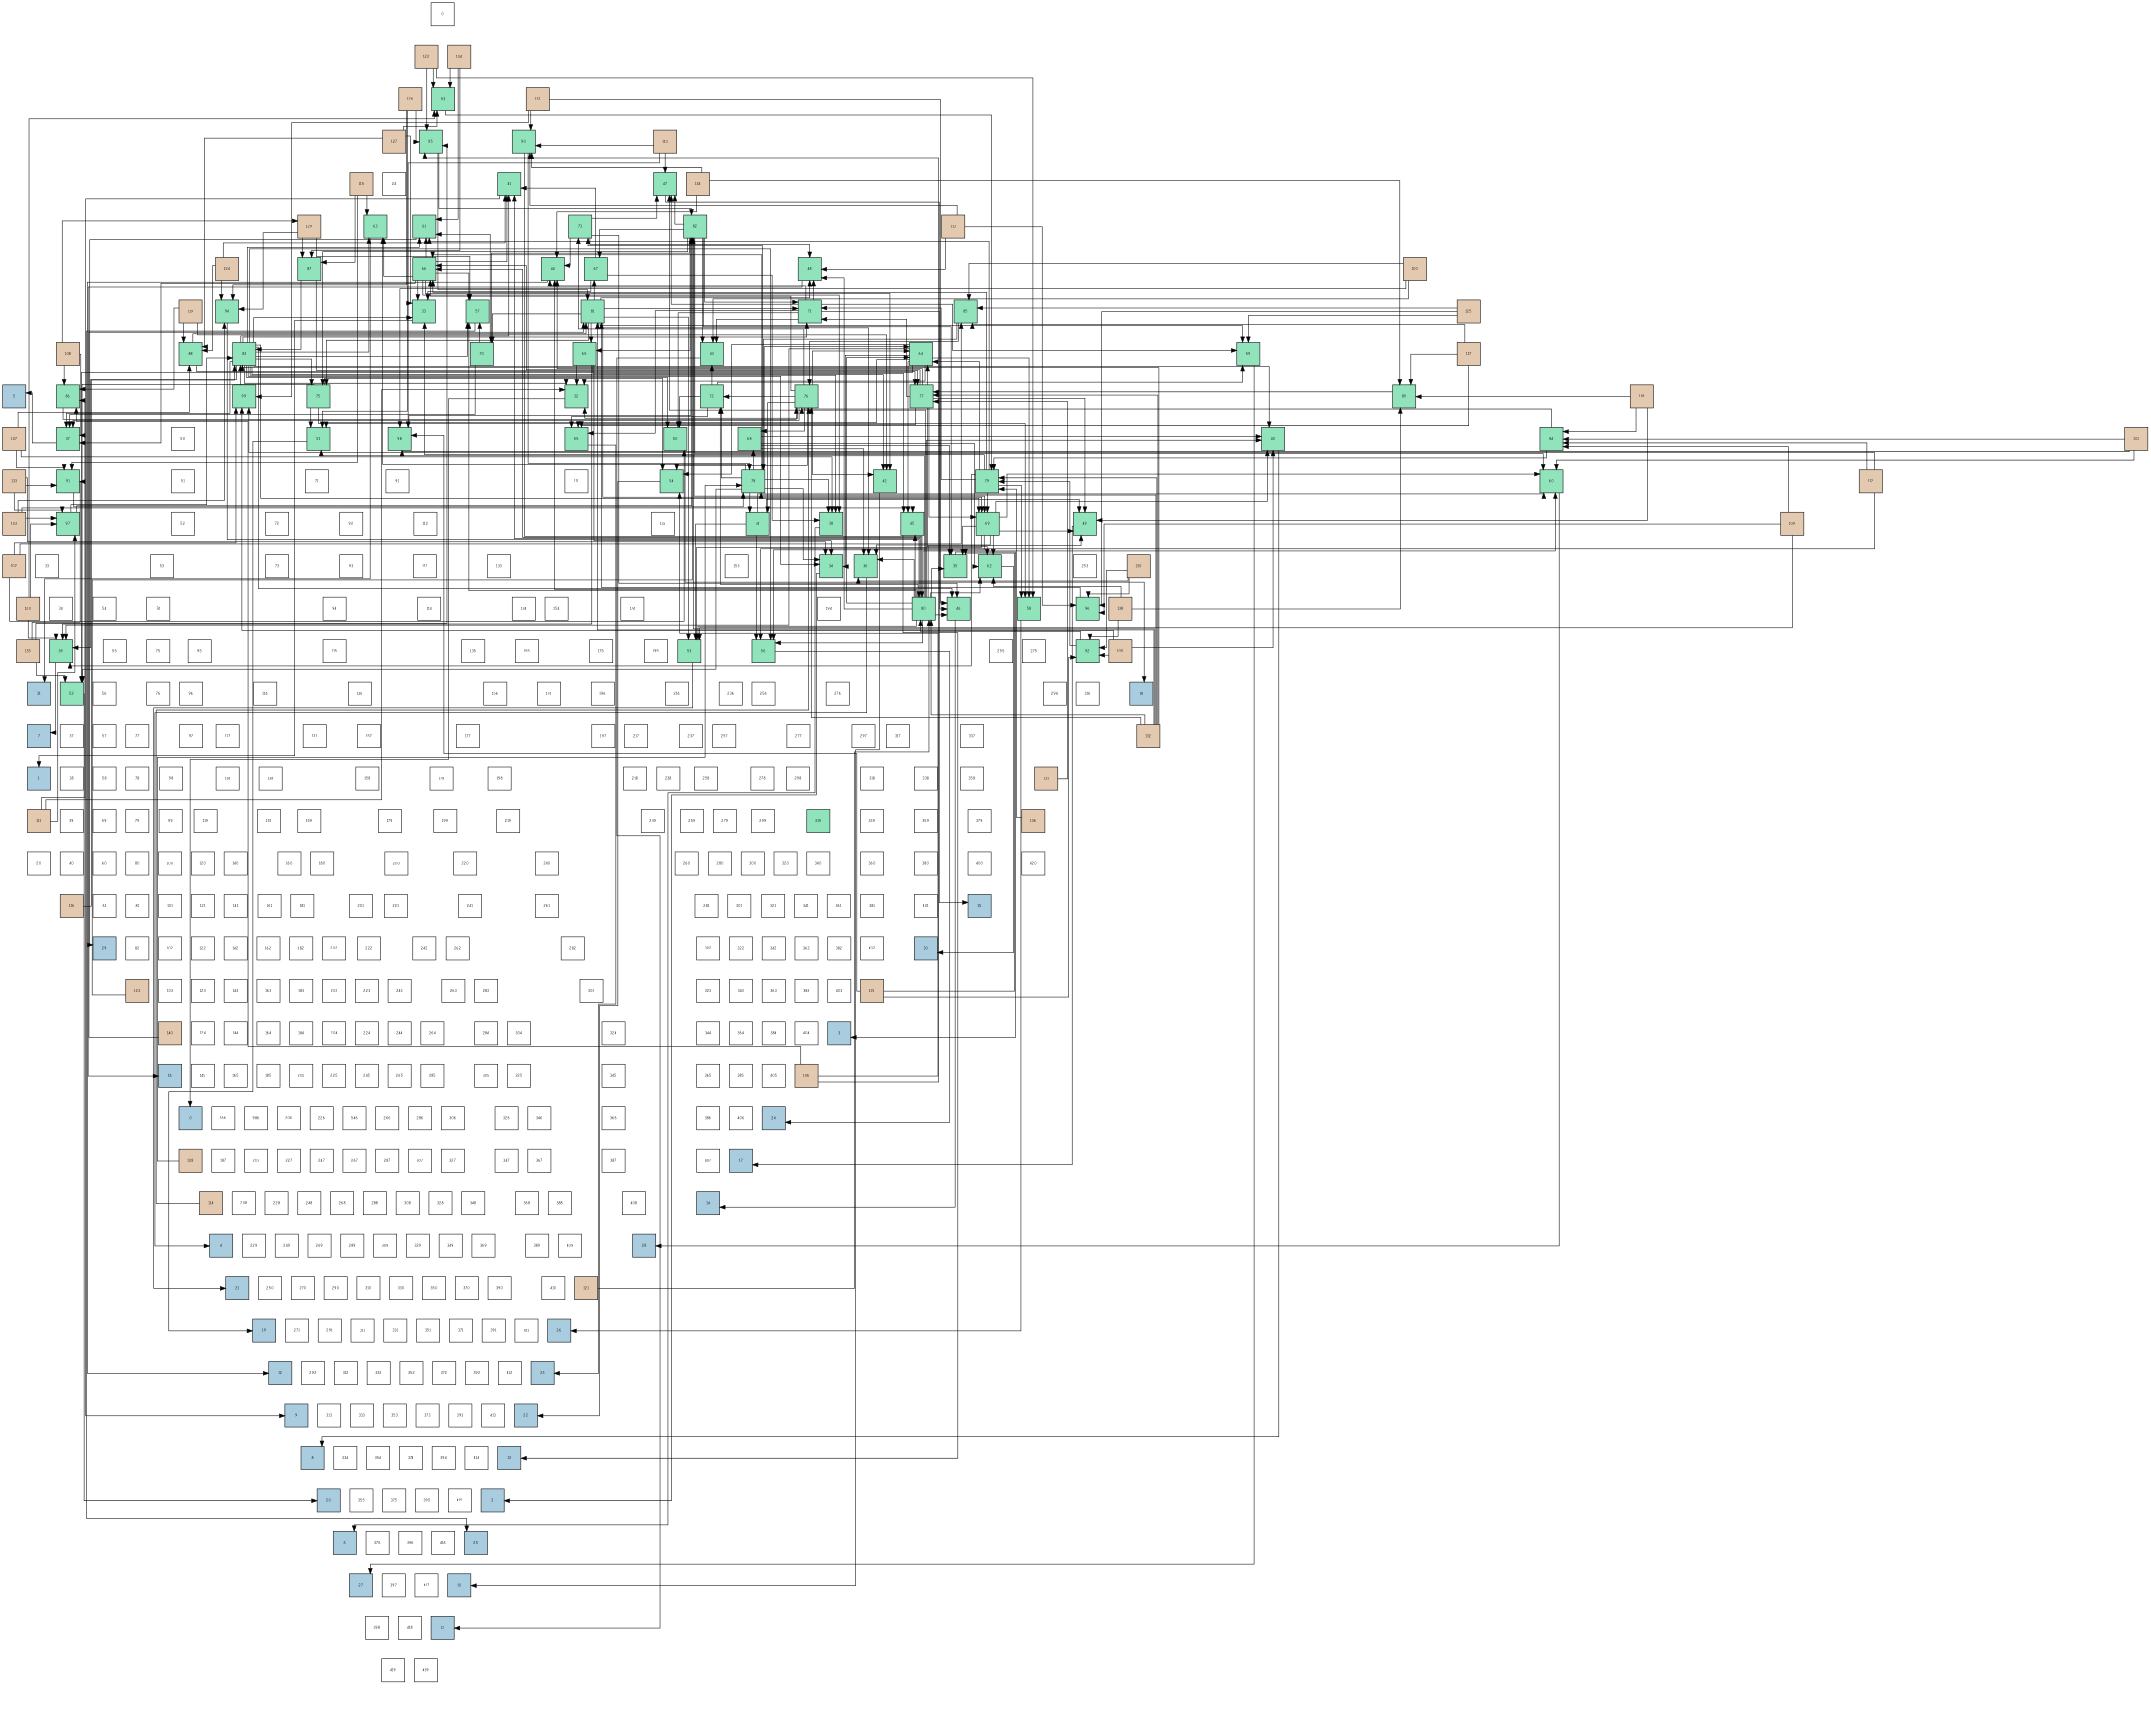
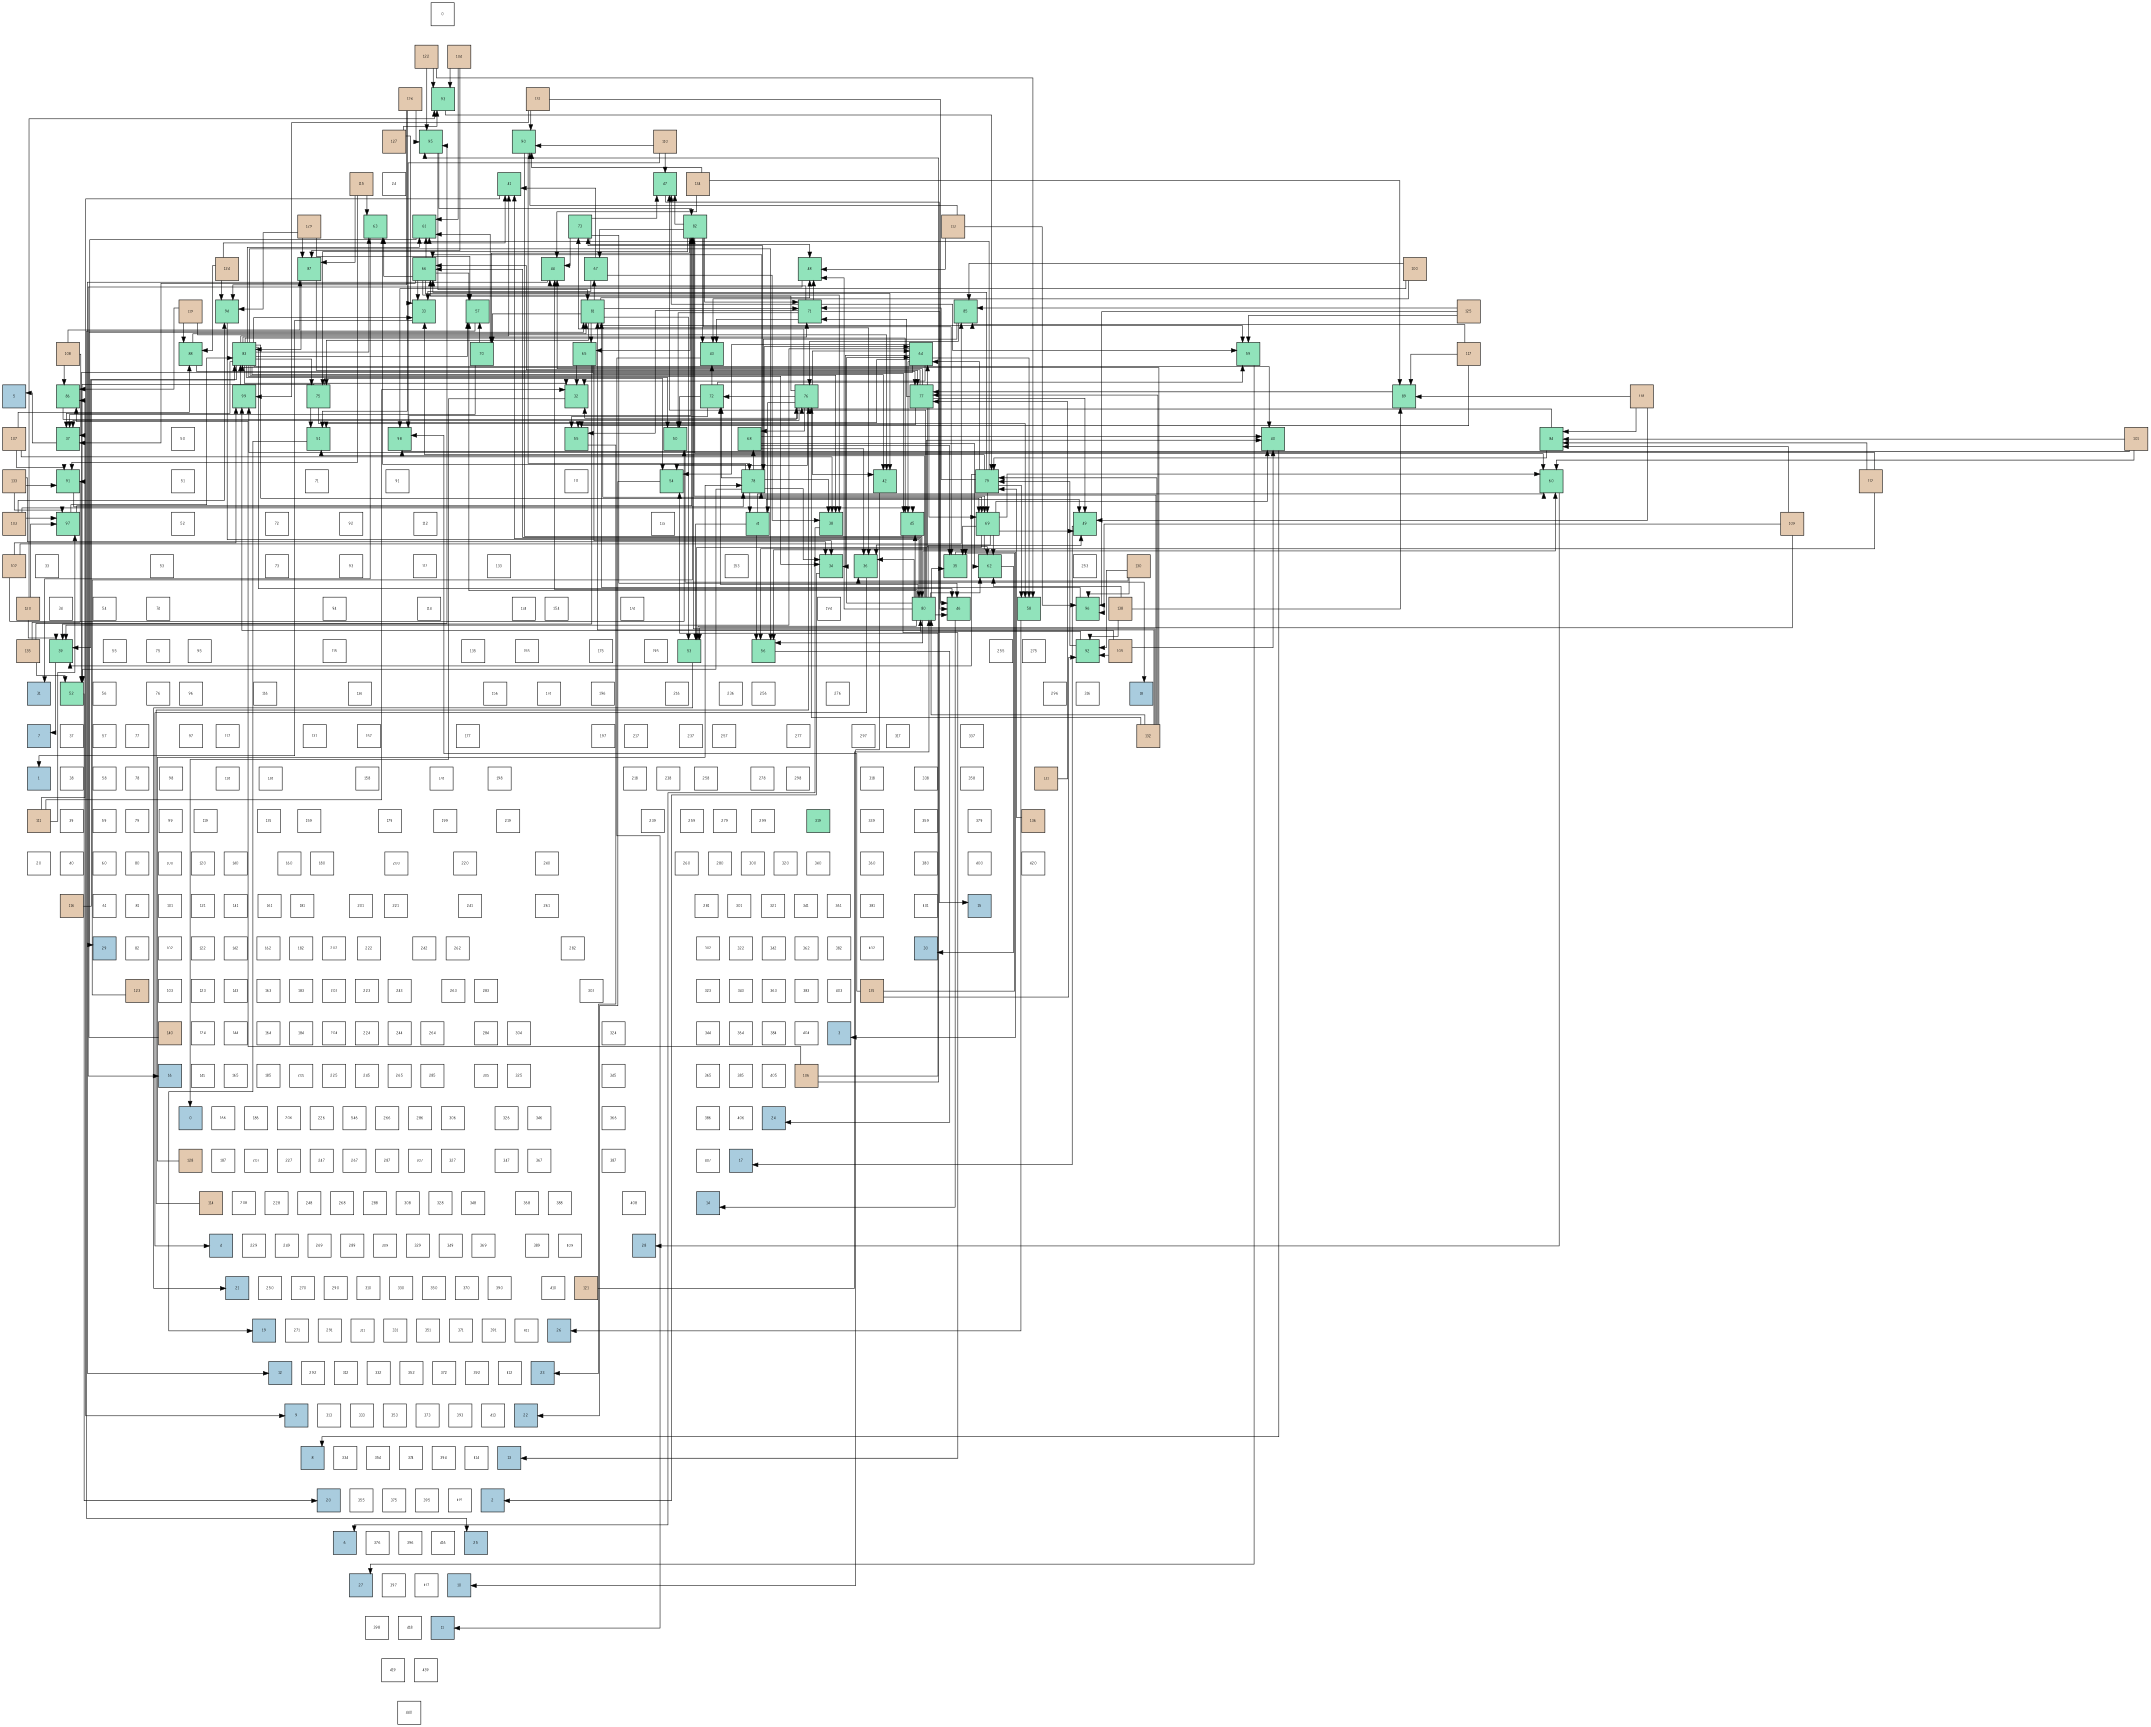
edge "127" -> "88": removed
edge "108" -> "129": now "108" -> "87"
edge "66" -> "41": removed
edge "83" -> "45": added
node "986": label "986" -> "186"
node "440": added
